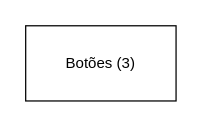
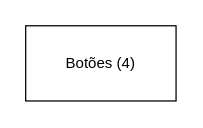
node "Botões (3)": label "Botões (3)" -> "Botões (4)"
